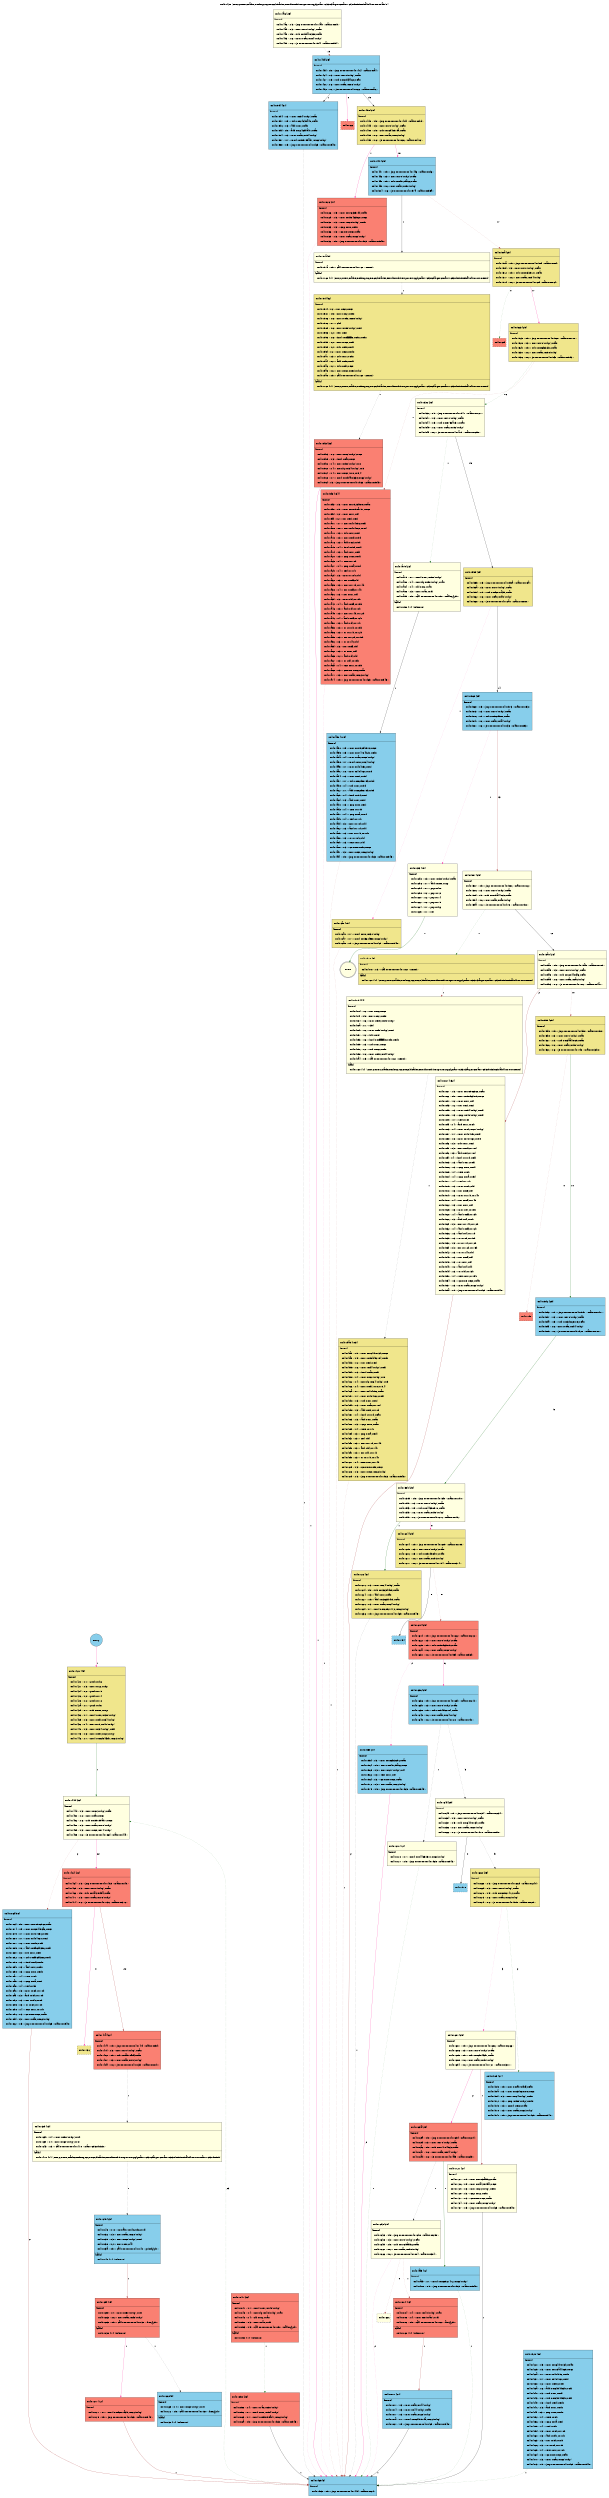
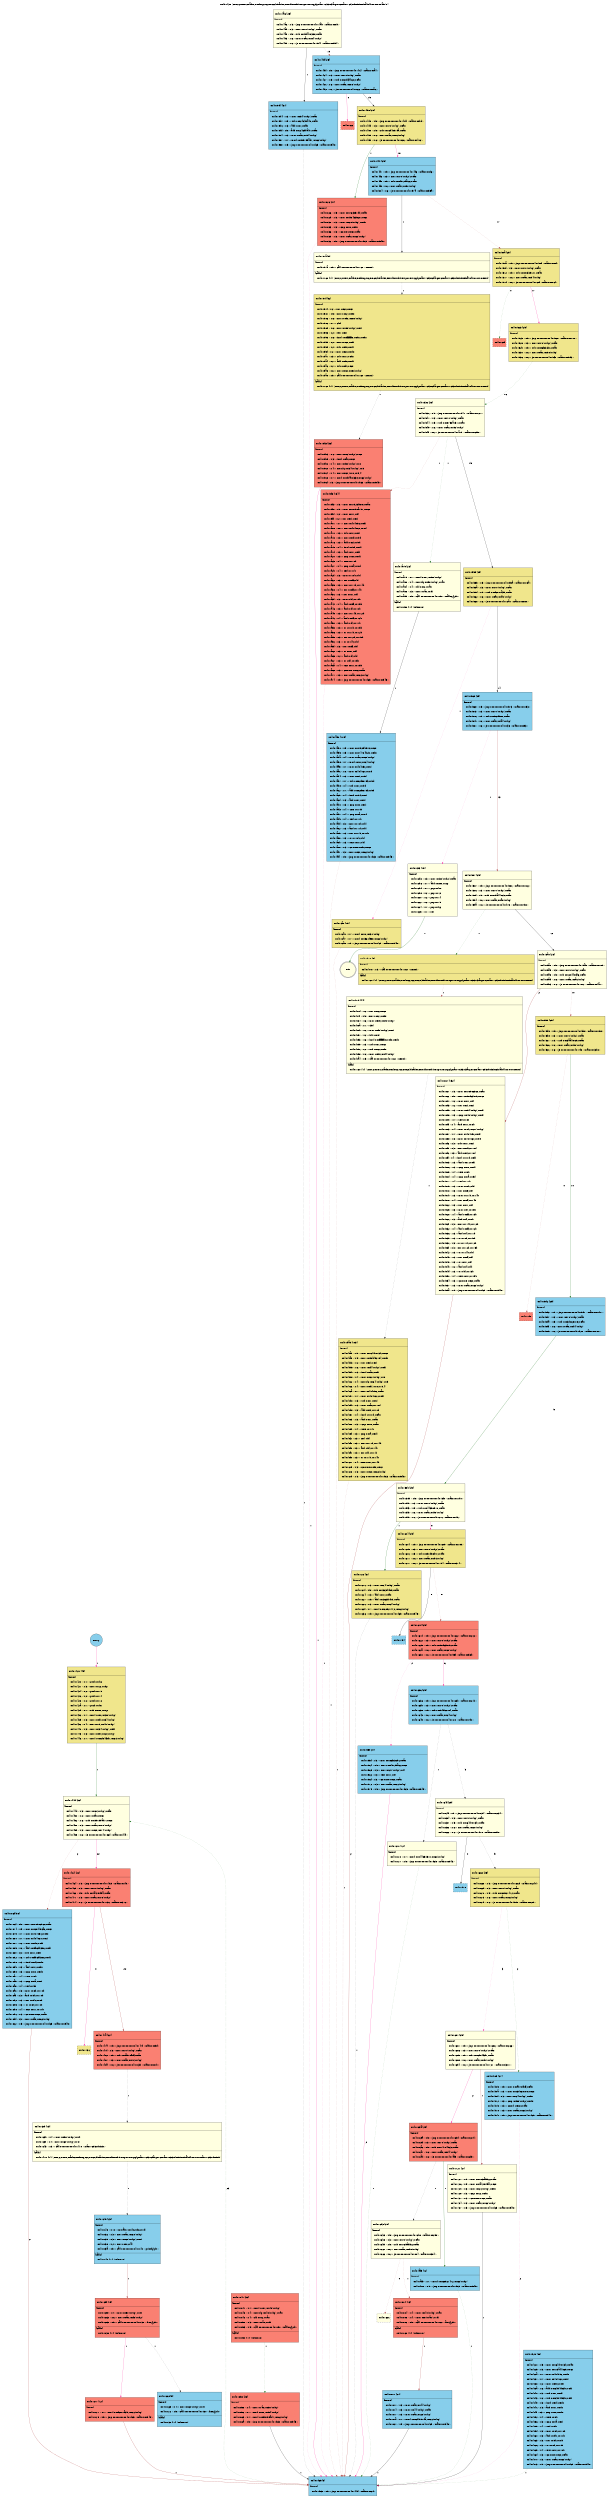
edge "0x4014bf [25]" -> "0x4019d4 [31]": now "0x4014a6 [25]" -> "0x4019d4 [31]"
edge "0x4014d8 [25]" -> "0x401826 [27]": color deeppink -> darkgreen
edge "0x401523 [25]" -> "0x4019f3 [134]": now "0x40153c [25]" -> "0x4019f3 [134]"
node "Users": label "Users" -> "Exit"
edge "0x4016b3 [25]" -> "0x401d65 [5]": now "0x401b05 [27]" -> "0x401d65 [5]"
